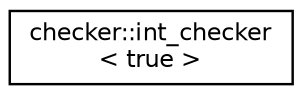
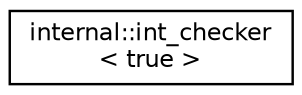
node "checker::int_checker < true >": label "checker::int_checker < true >" -> "internal::int_checker < true >"
